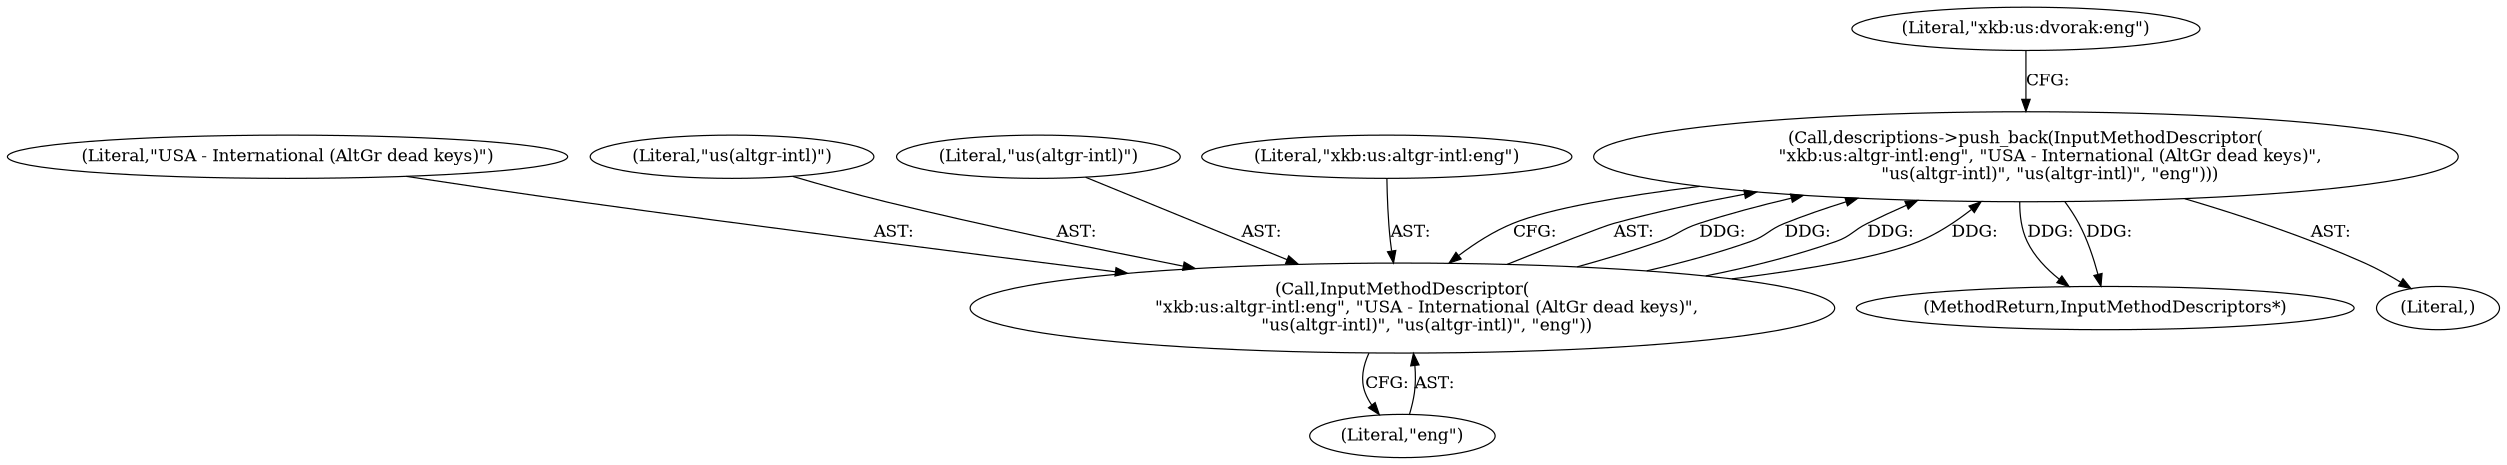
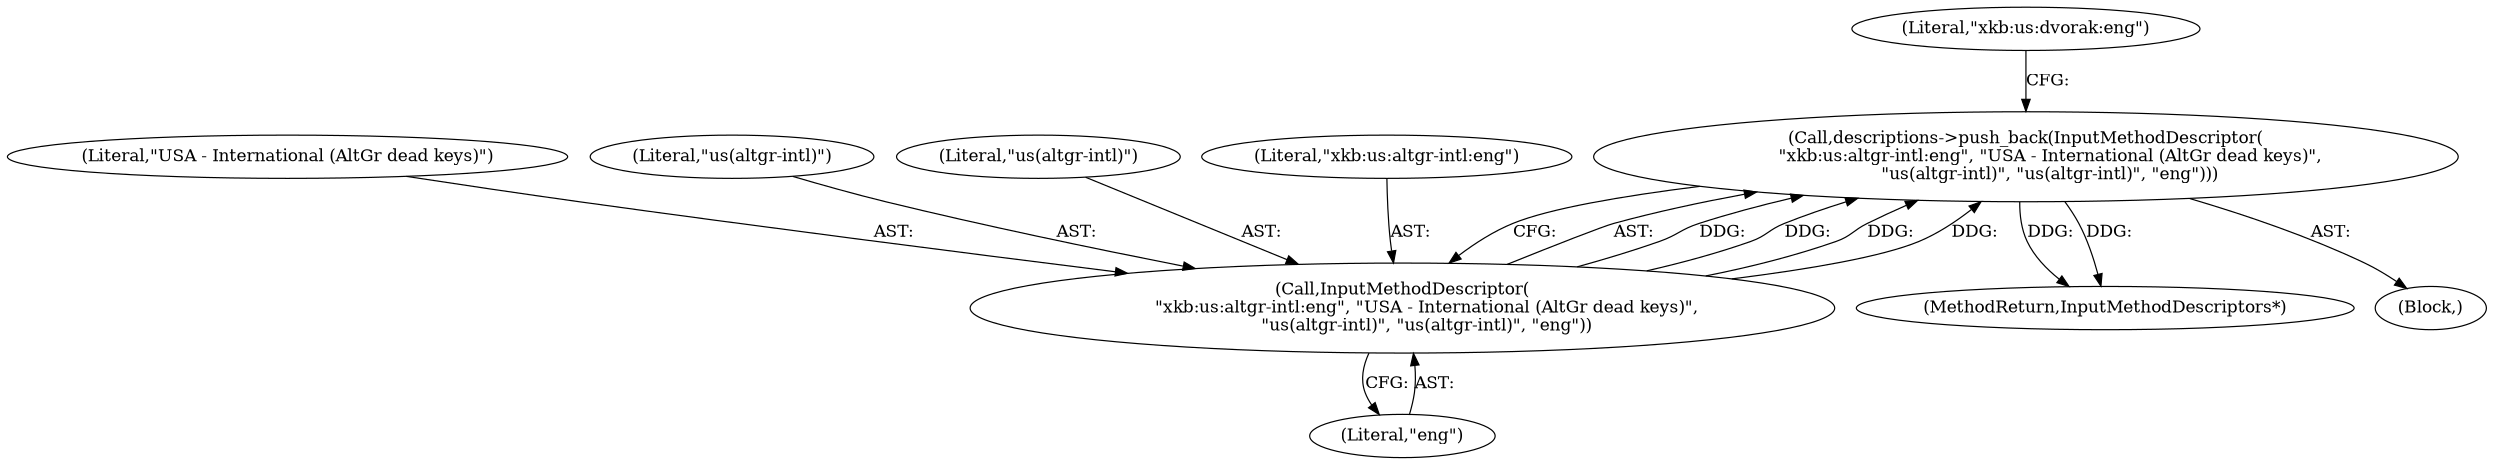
node "(Literal,)": label "(Literal,)" -> "(Block,)"
